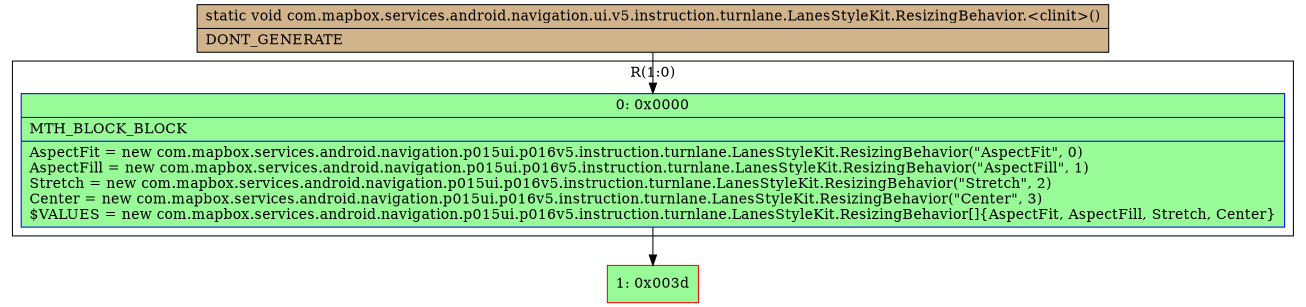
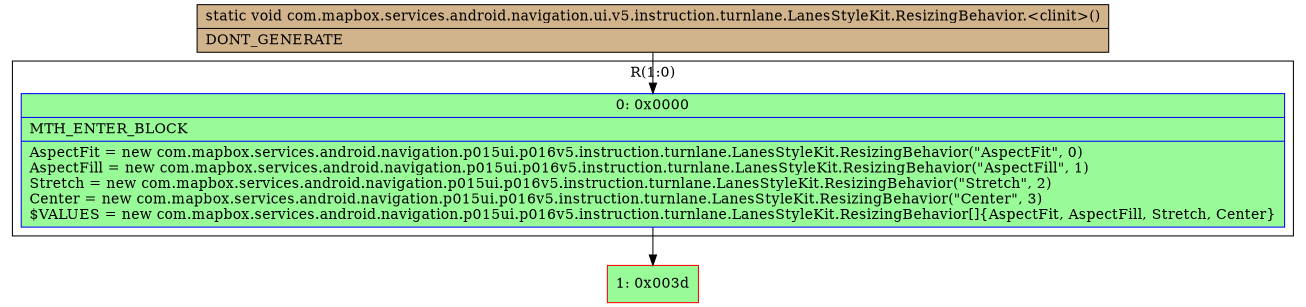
node "0: 0x0000": text "MTH_BLOCK_BLOCK" -> "MTH_ENTER_BLOCK"
